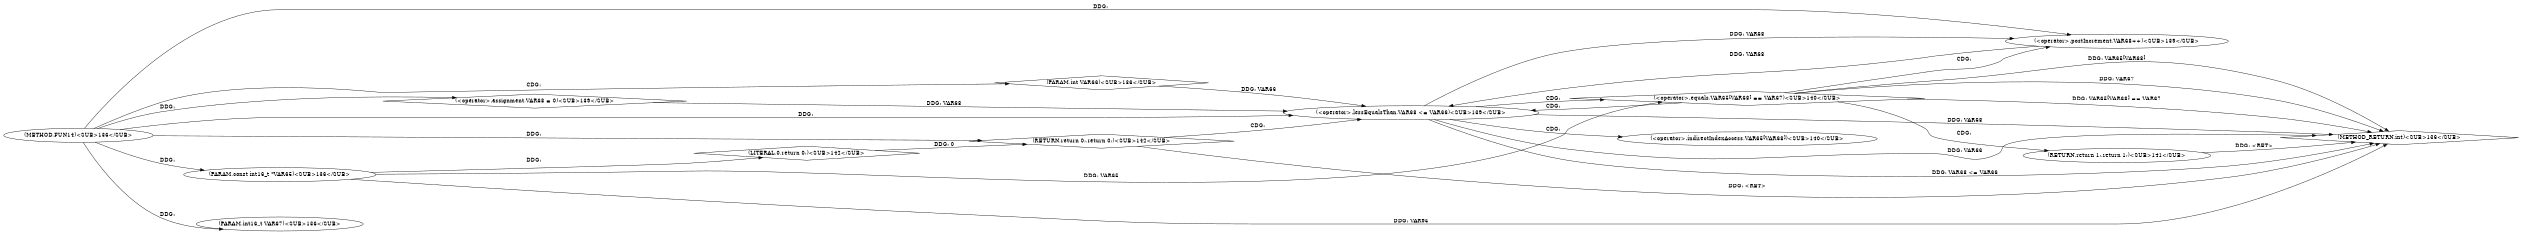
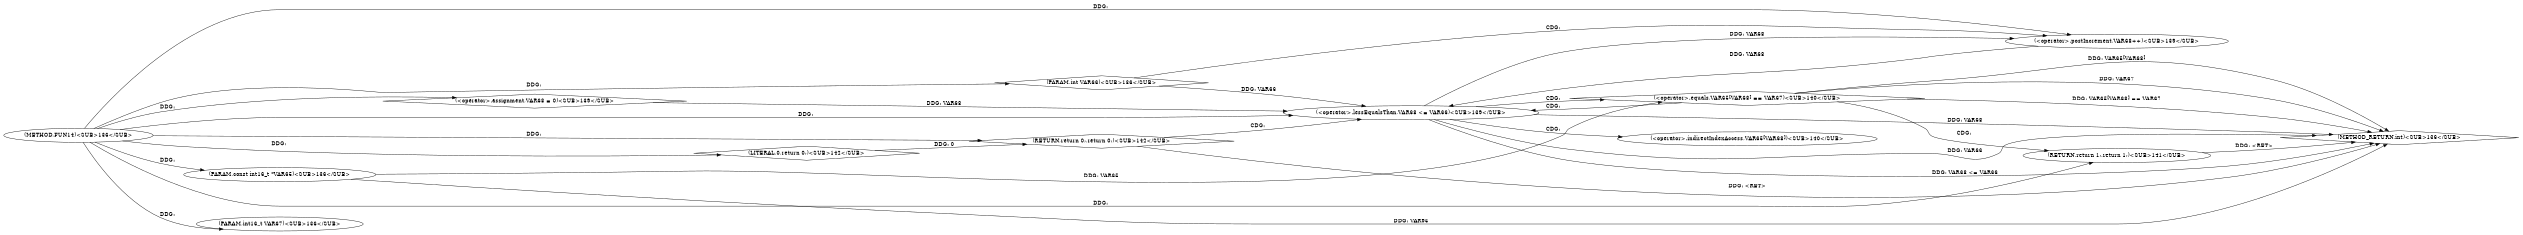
edge "(<operator>.equals,VAR65[VAR68] == VAR67)<SUB>140</SUB>" -> "(<operator>.postIncrement,VAR68++)<SUB>139</SUB>": now "(PARAM,int VAR66)<SUB>136</SUB>" -> "(<operator>.postIncrement,VAR68++)<SUB>139</SUB>"
edge "(METHOD,FUN14)<SUB>136</SUB>" -> "(PARAM,int VAR66)<SUB>136</SUB>": label "CDG: " -> "DDG: "
edge "(PARAM,const int16_t *VAR65)<SUB>136</SUB>" -> "(LITERAL,0,return 0;)<SUB>142</SUB>": now "(METHOD,FUN14)<SUB>136</SUB>" -> "(LITERAL,0,return 0;)<SUB>142</SUB>"
edge "(METHOD,FUN14)<SUB>136</SUB>" -> "(RETURN,return 1;,return 1;)<SUB>141</SUB>": added, label "DDG:"
